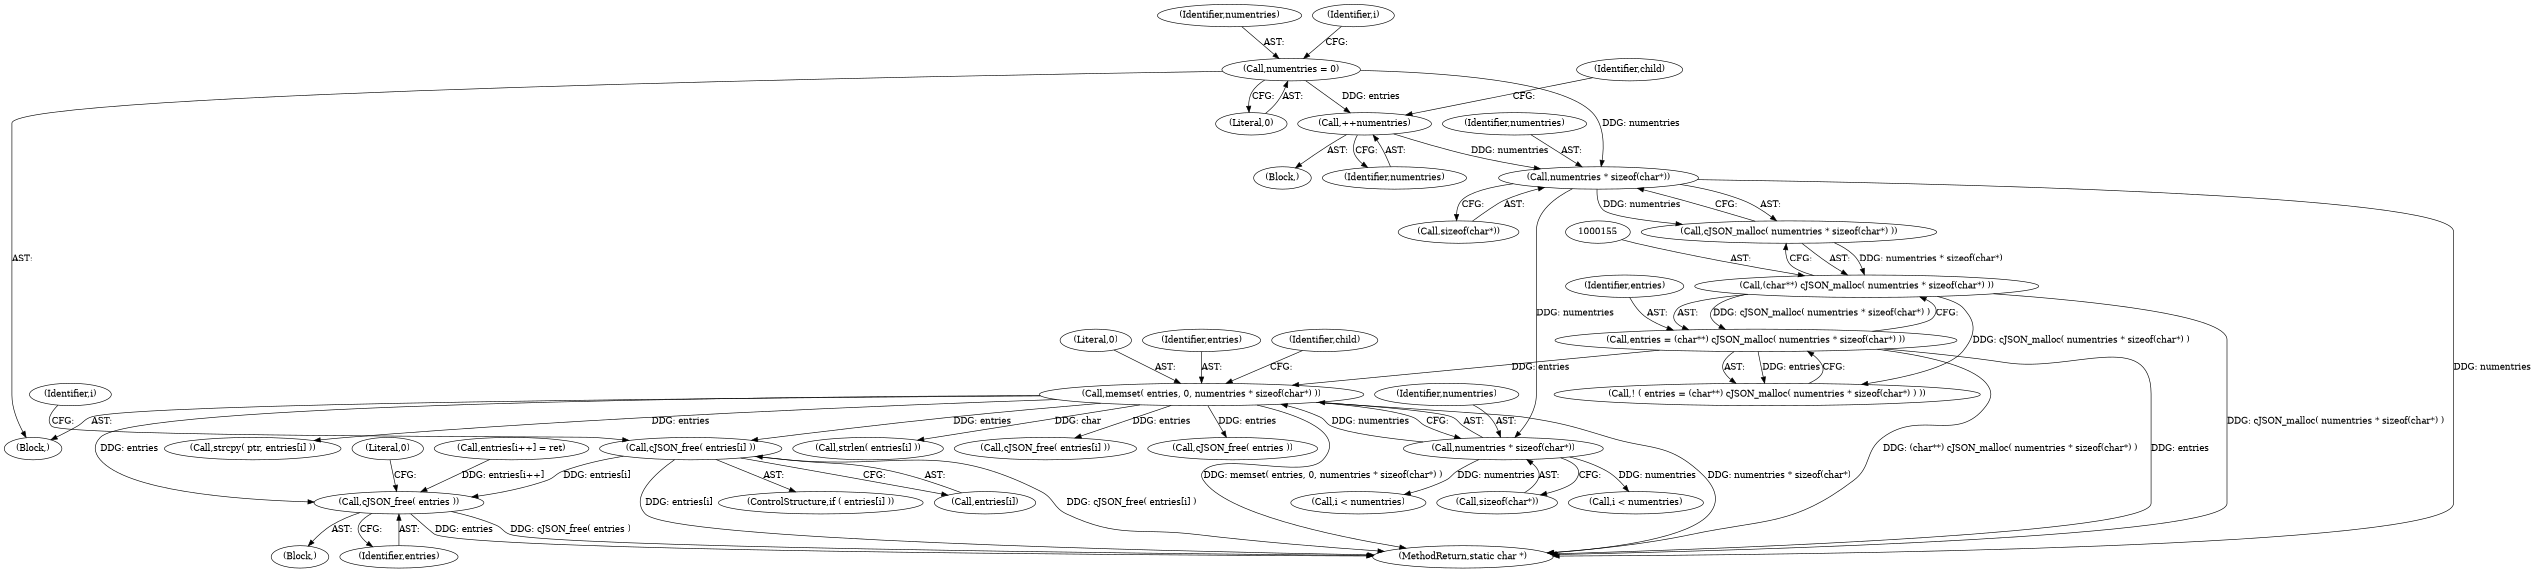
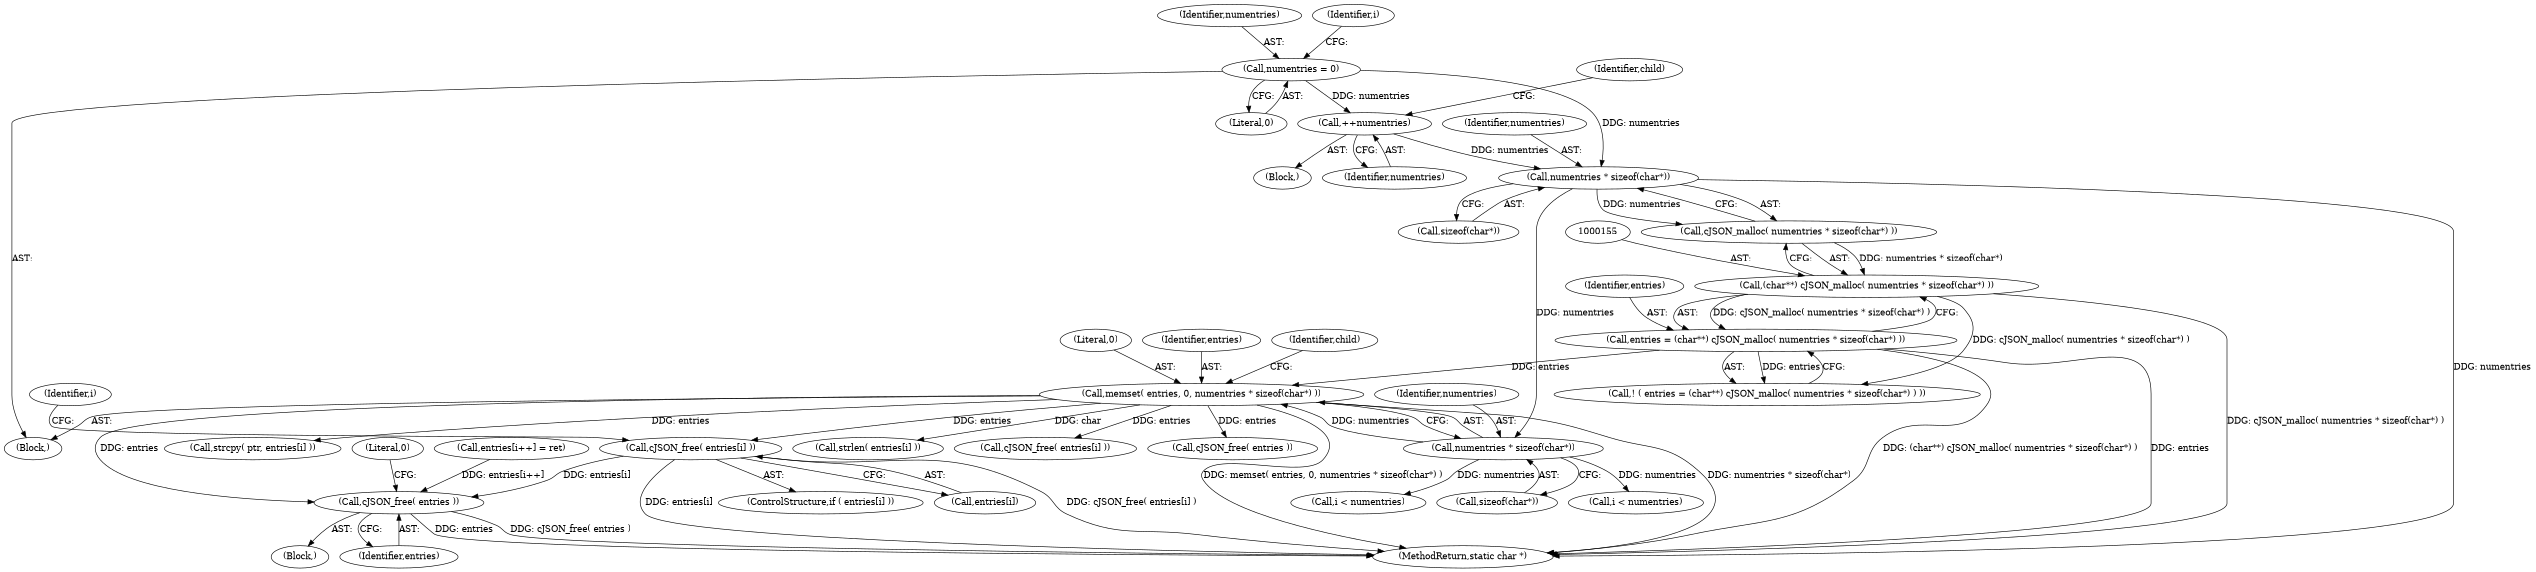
edge "(Call,numentries = 0)" -> "(Call,++numentries)": label "DDG: entries" -> "DDG: numentries"
